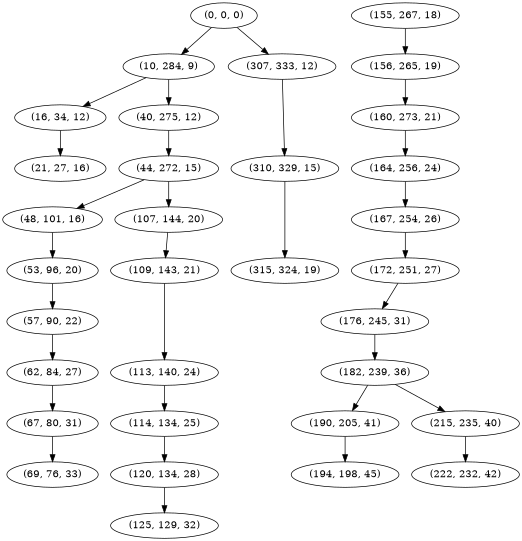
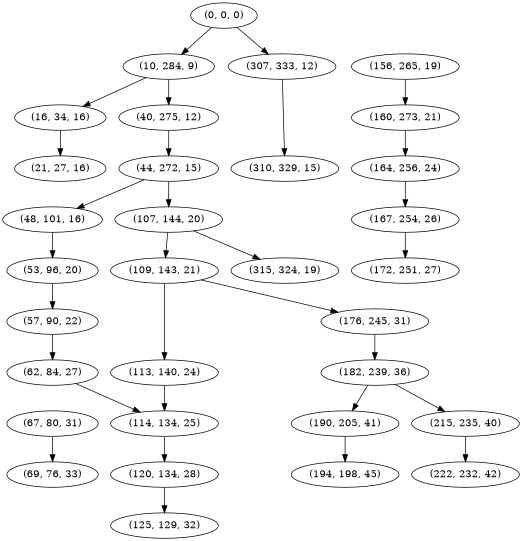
node "(155, 267, 18)": removed
node "(16, 34, 12)": label "(16, 34, 12)" -> "(16, 34, 16)"
edge "(310, 329, 15)" -> "(315, 324, 19)": now "(107, 144, 20)" -> "(315, 324, 19)"
edge "(172, 251, 27)" -> "(176, 245, 31)": now "(109, 143, 21)" -> "(176, 245, 31)"
edge "(62, 84, 27)" -> "(67, 80, 31)": now "(62, 84, 27)" -> "(114, 134, 25)"
